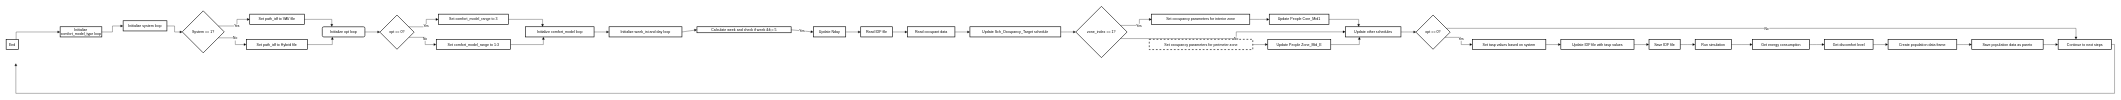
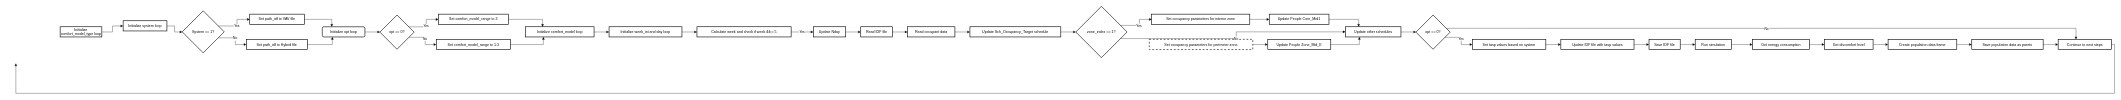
node "Calculate week and check if week &lt;= 5": size 94x6 -> 94x10
edge "End" -> "Initialize comfort_model_type loop": removed
node "End": removed
